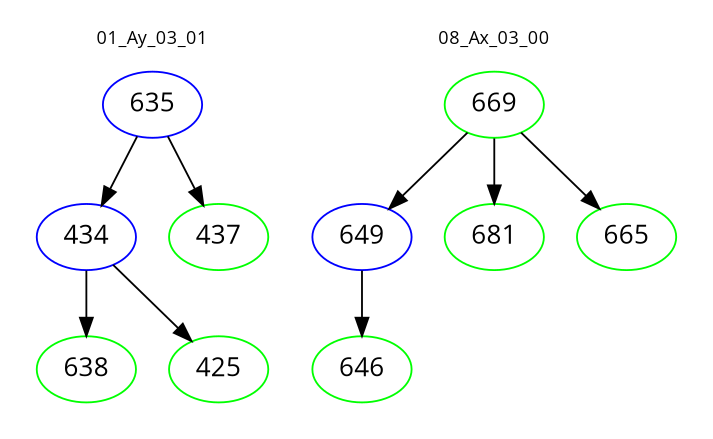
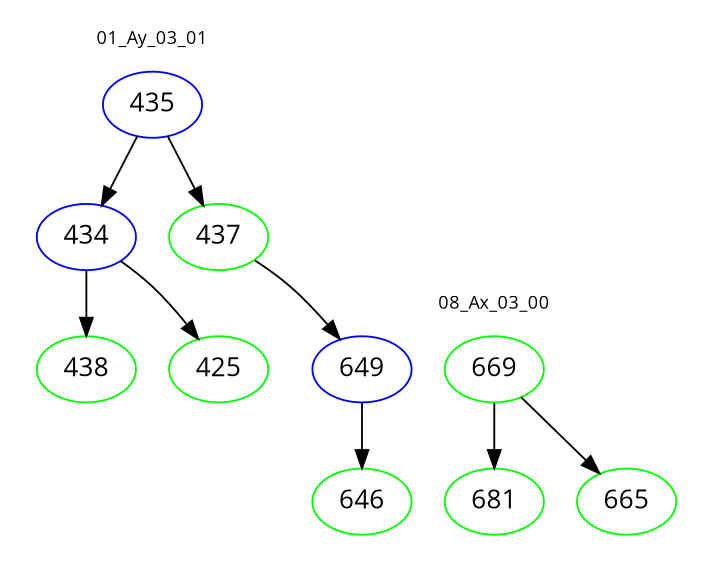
node "635": label "635" -> "435"
edge "669" -> "649": now "437" -> "649"
node "638": label "638" -> "438"
